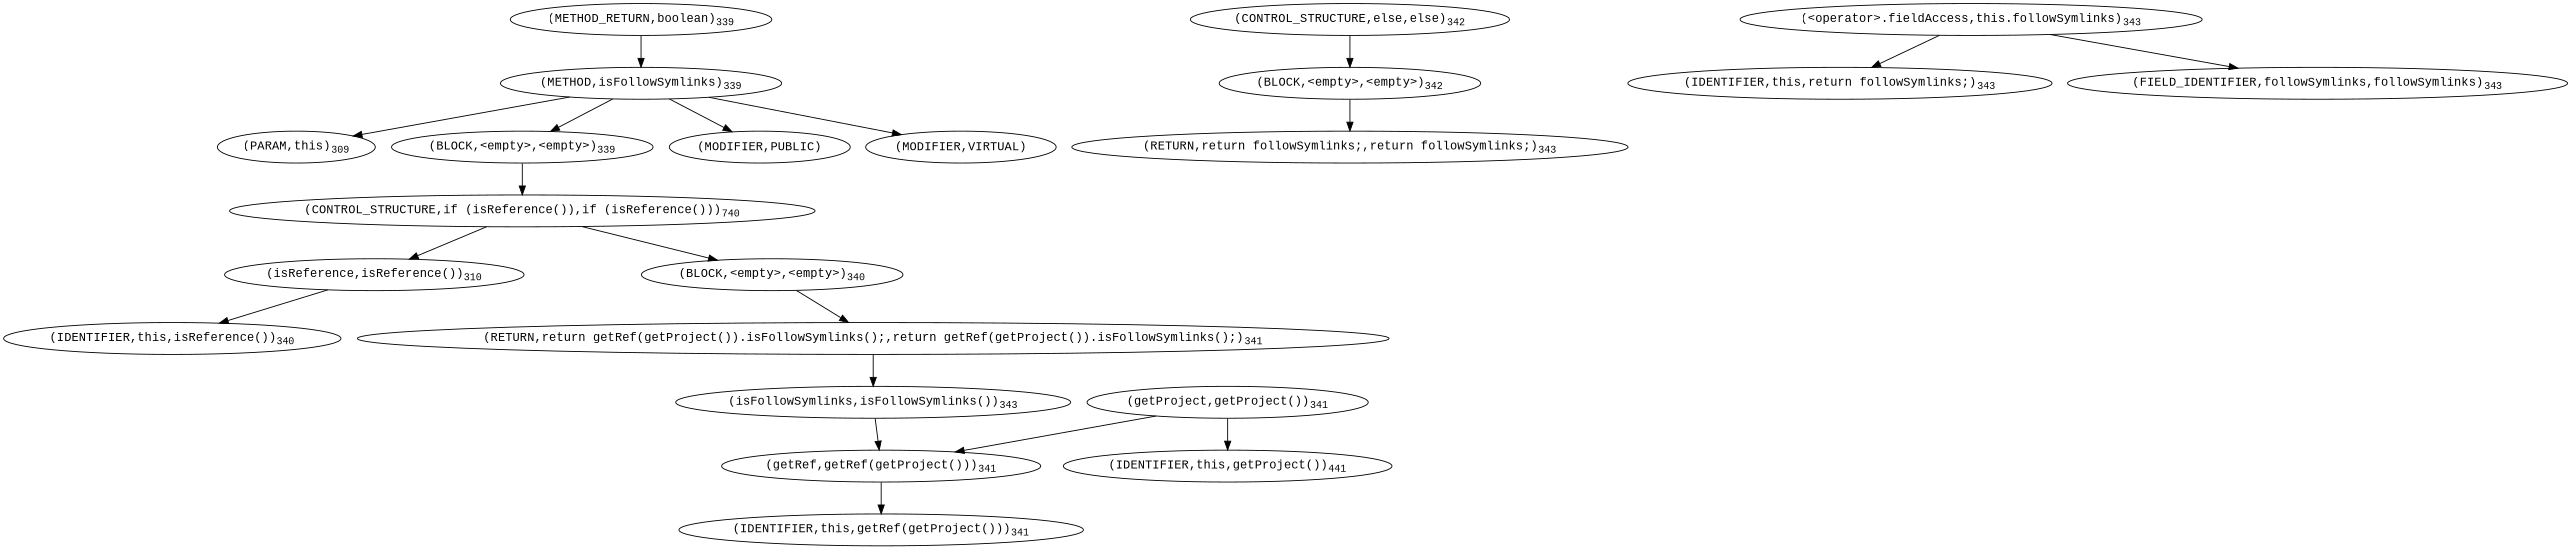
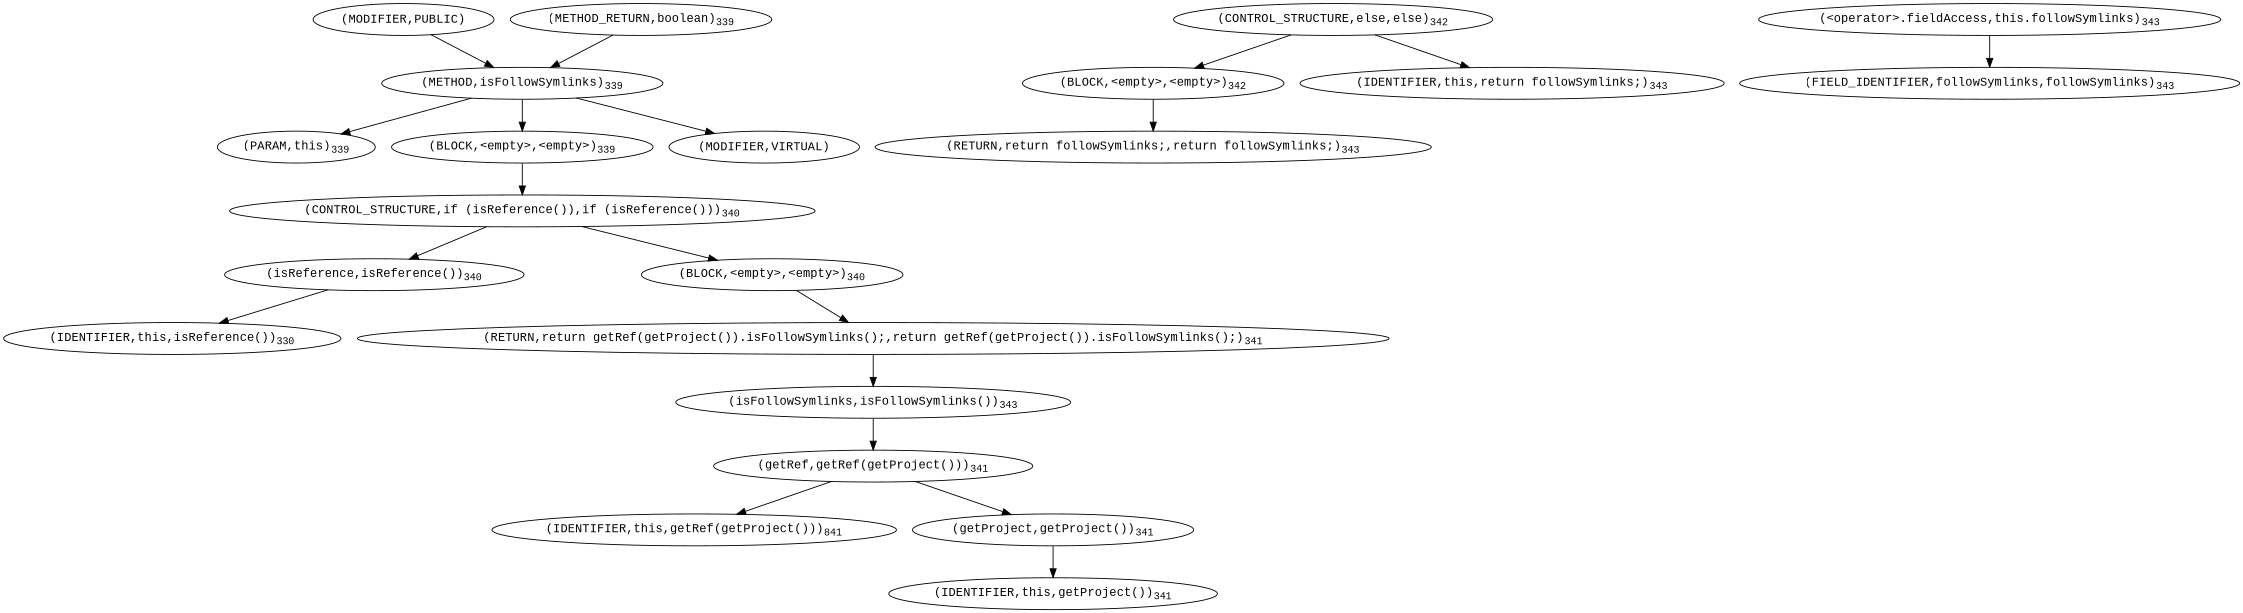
edge "(<operator>.fieldAccess,this.followSymlinks)" -> "(IDENTIFIER,this,return followSymlinks;)": now "(CONTROL_STRUCTURE,else,else)" -> "(IDENTIFIER,this,return followSymlinks;)"
edge "(METHOD,isFollowSymlinks)" -> "(MODIFIER,PUBLIC)": reversed
node "(PARAM,this)": text "309" -> "339"
node "(CONTROL_STRUCTURE,if (isReference()),if (isReference()))": text "740" -> "340"
node "(isReference,isReference())": text "310" -> "340"
node "(IDENTIFIER,this,isReference())": text "340" -> "330"
edge "(getProject,getProject())" -> "(getRef,getRef(getProject()))": reversed
node "(IDENTIFIER,this,getProject())": text "441" -> "341"
node "(IDENTIFIER,this,getRef(getProject()))": text "341" -> "841"
